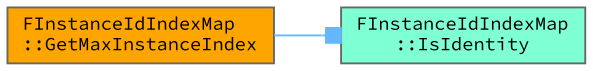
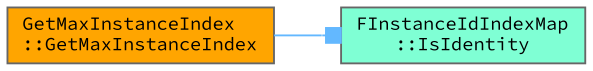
node "FInstanceIdIndexMap ::GetMaxInstanceIndex": label "FInstanceIdIndexMap ::GetMaxInstanceIndex" -> "GetMaxInstanceIndex ::GetMaxInstanceIndex"
